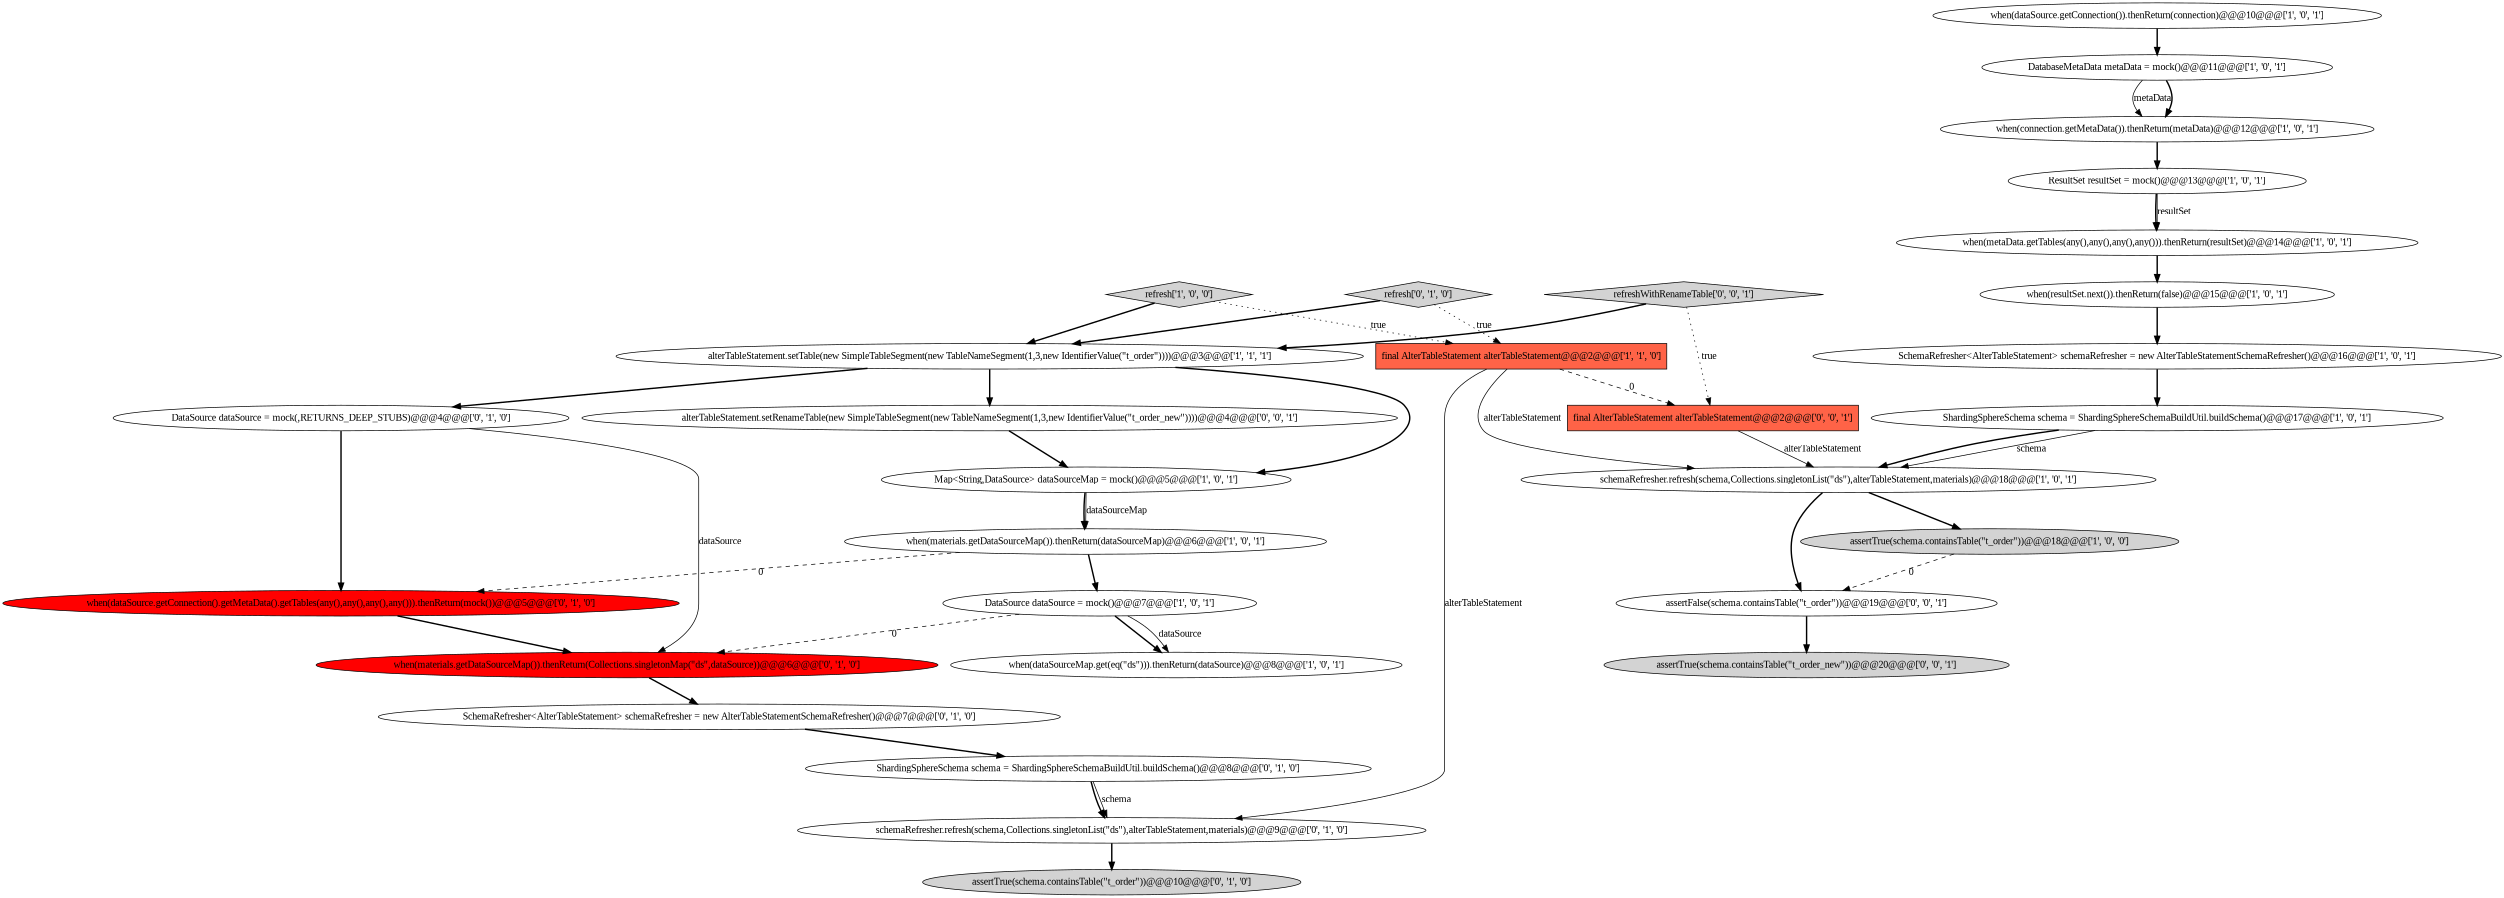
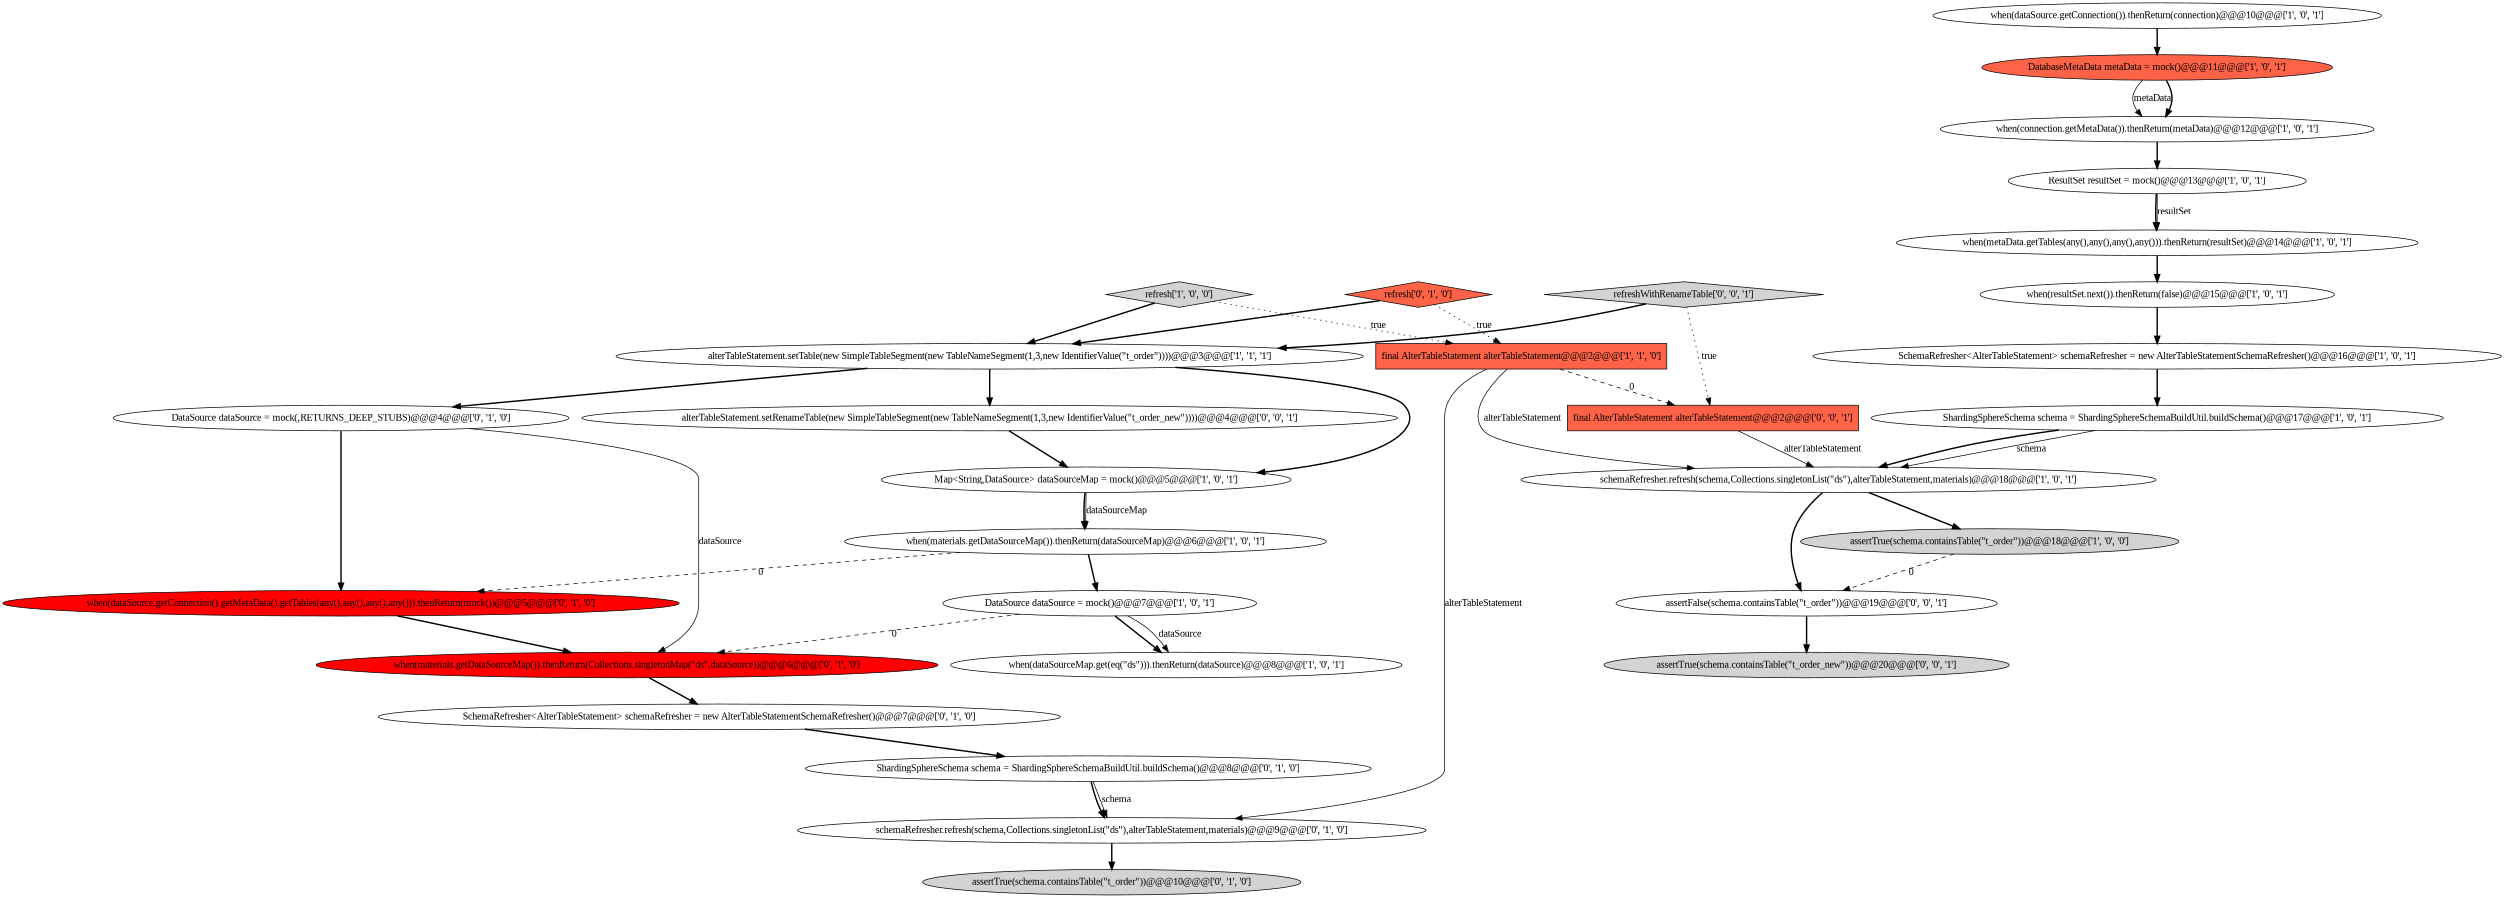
node "DatabaseMetaData metaData = mock()@@@11@@@['1', '0', '1']": fillcolor white -> tomato
node "refresh['0', '1', '0']": fillcolor lightgray -> tomato
